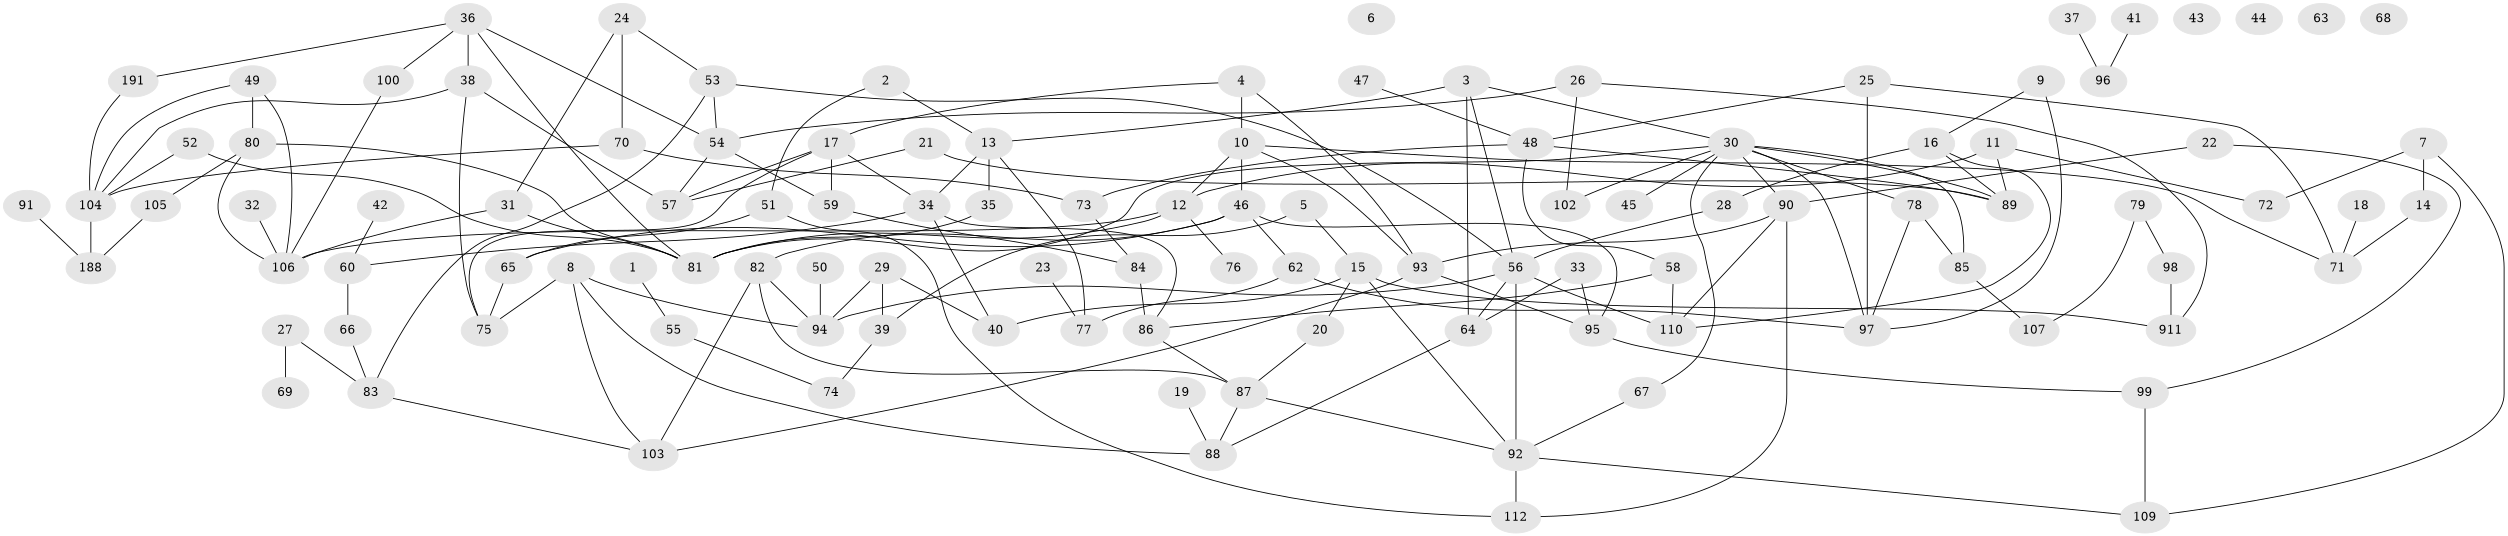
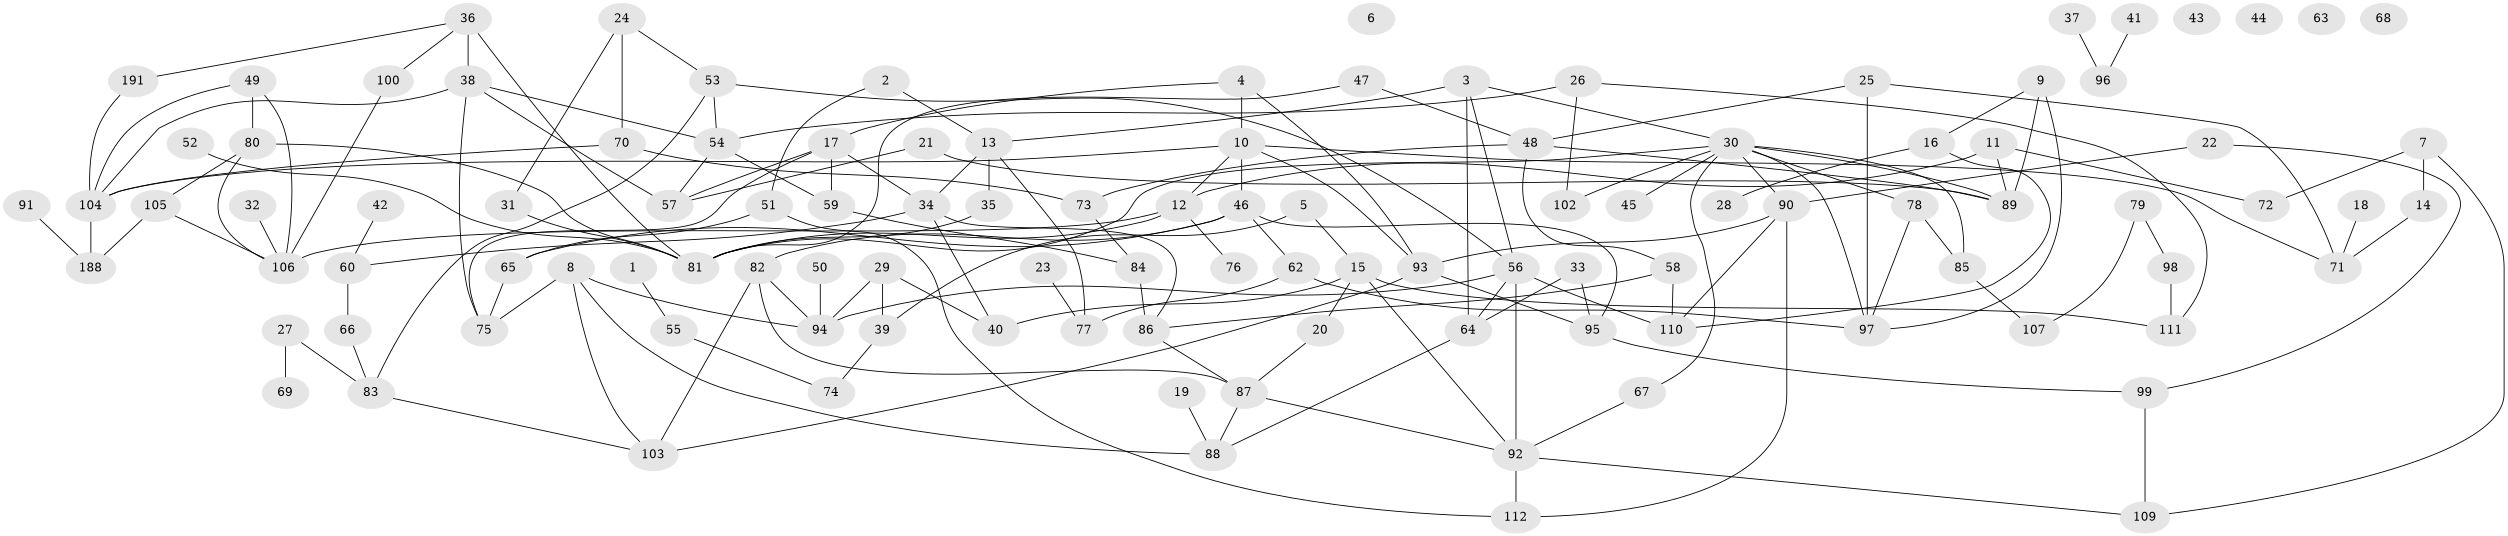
edge "36" -- "54": now "38" -- "54"
edge "47" -- "81": added
edge "52" -- "104": now "10" -- "104"
edge "16" -- "89": now "9" -- "89"
edge "31" -- "106": now "105" -- "106"
edge "28" -- "56": removed
node "911": label "911" -> "111"
